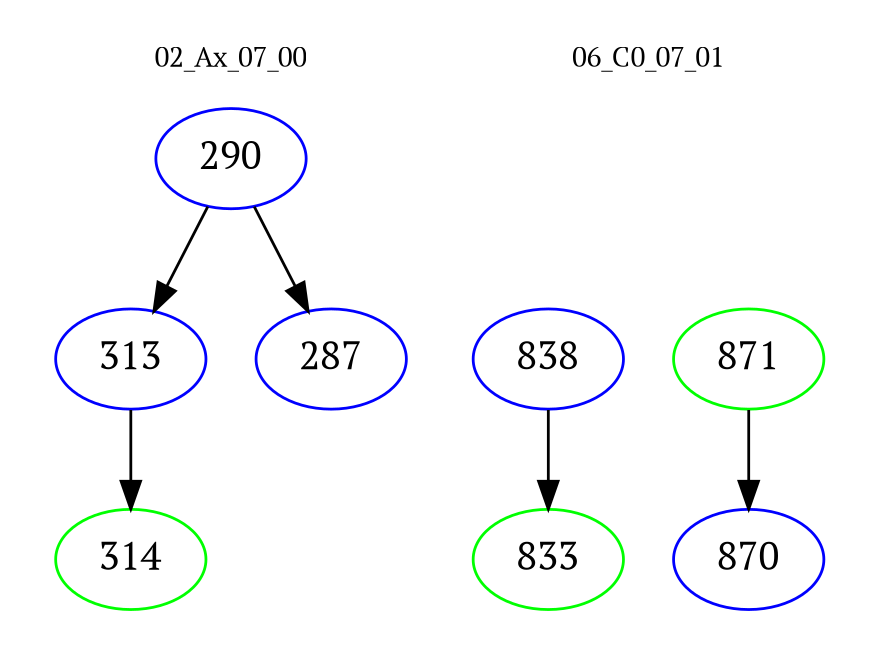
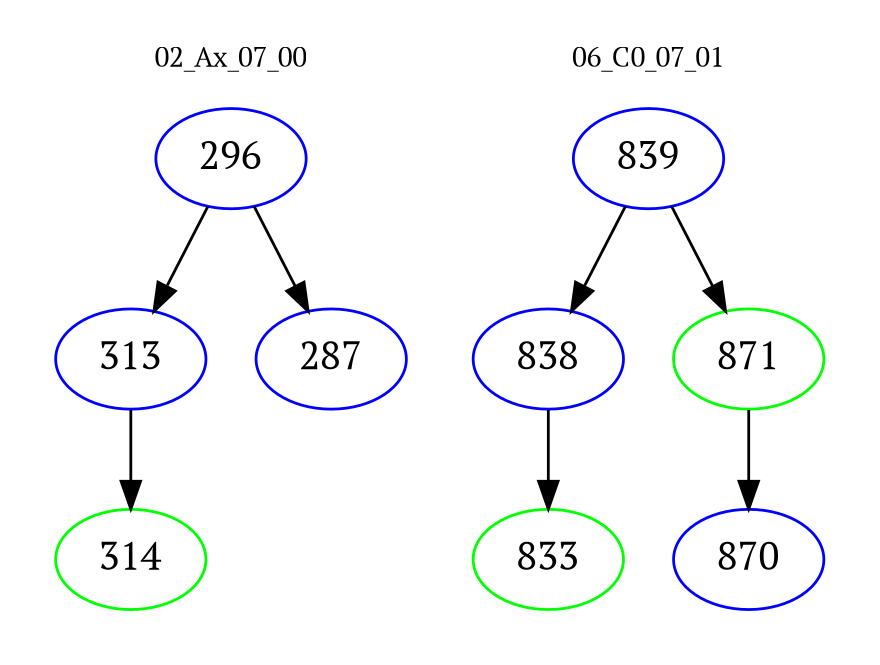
node "290": label "290" -> "296"
node "839": added
